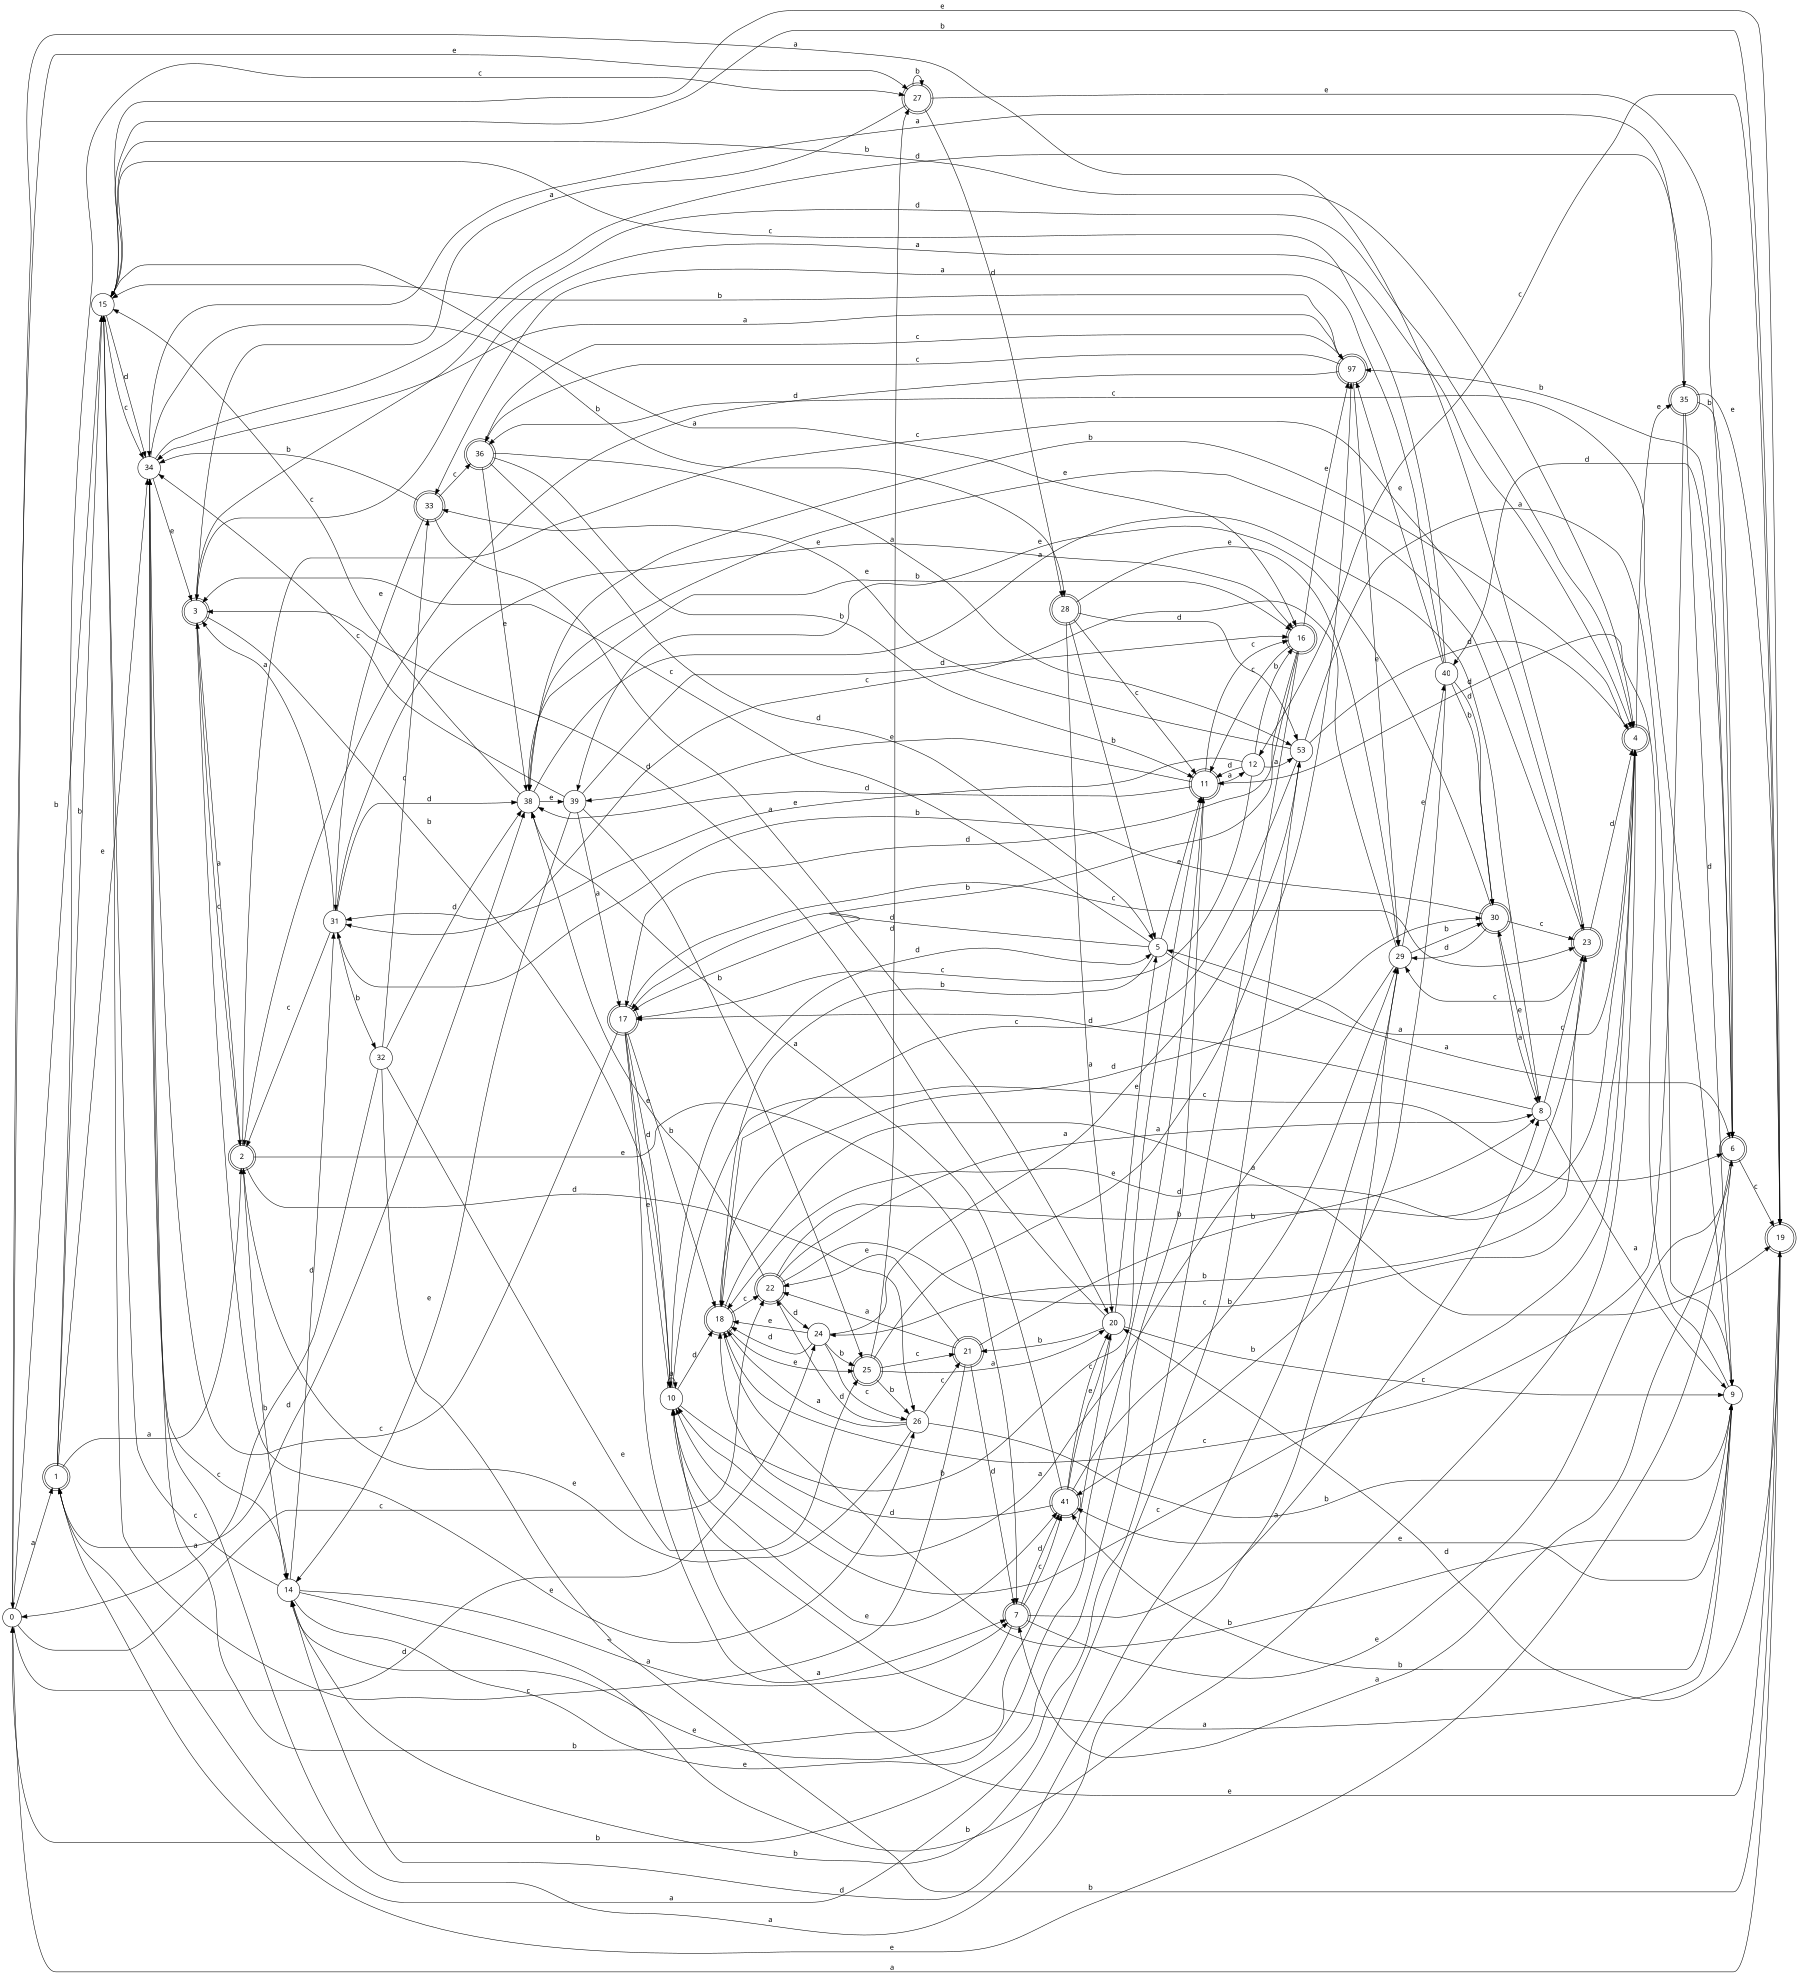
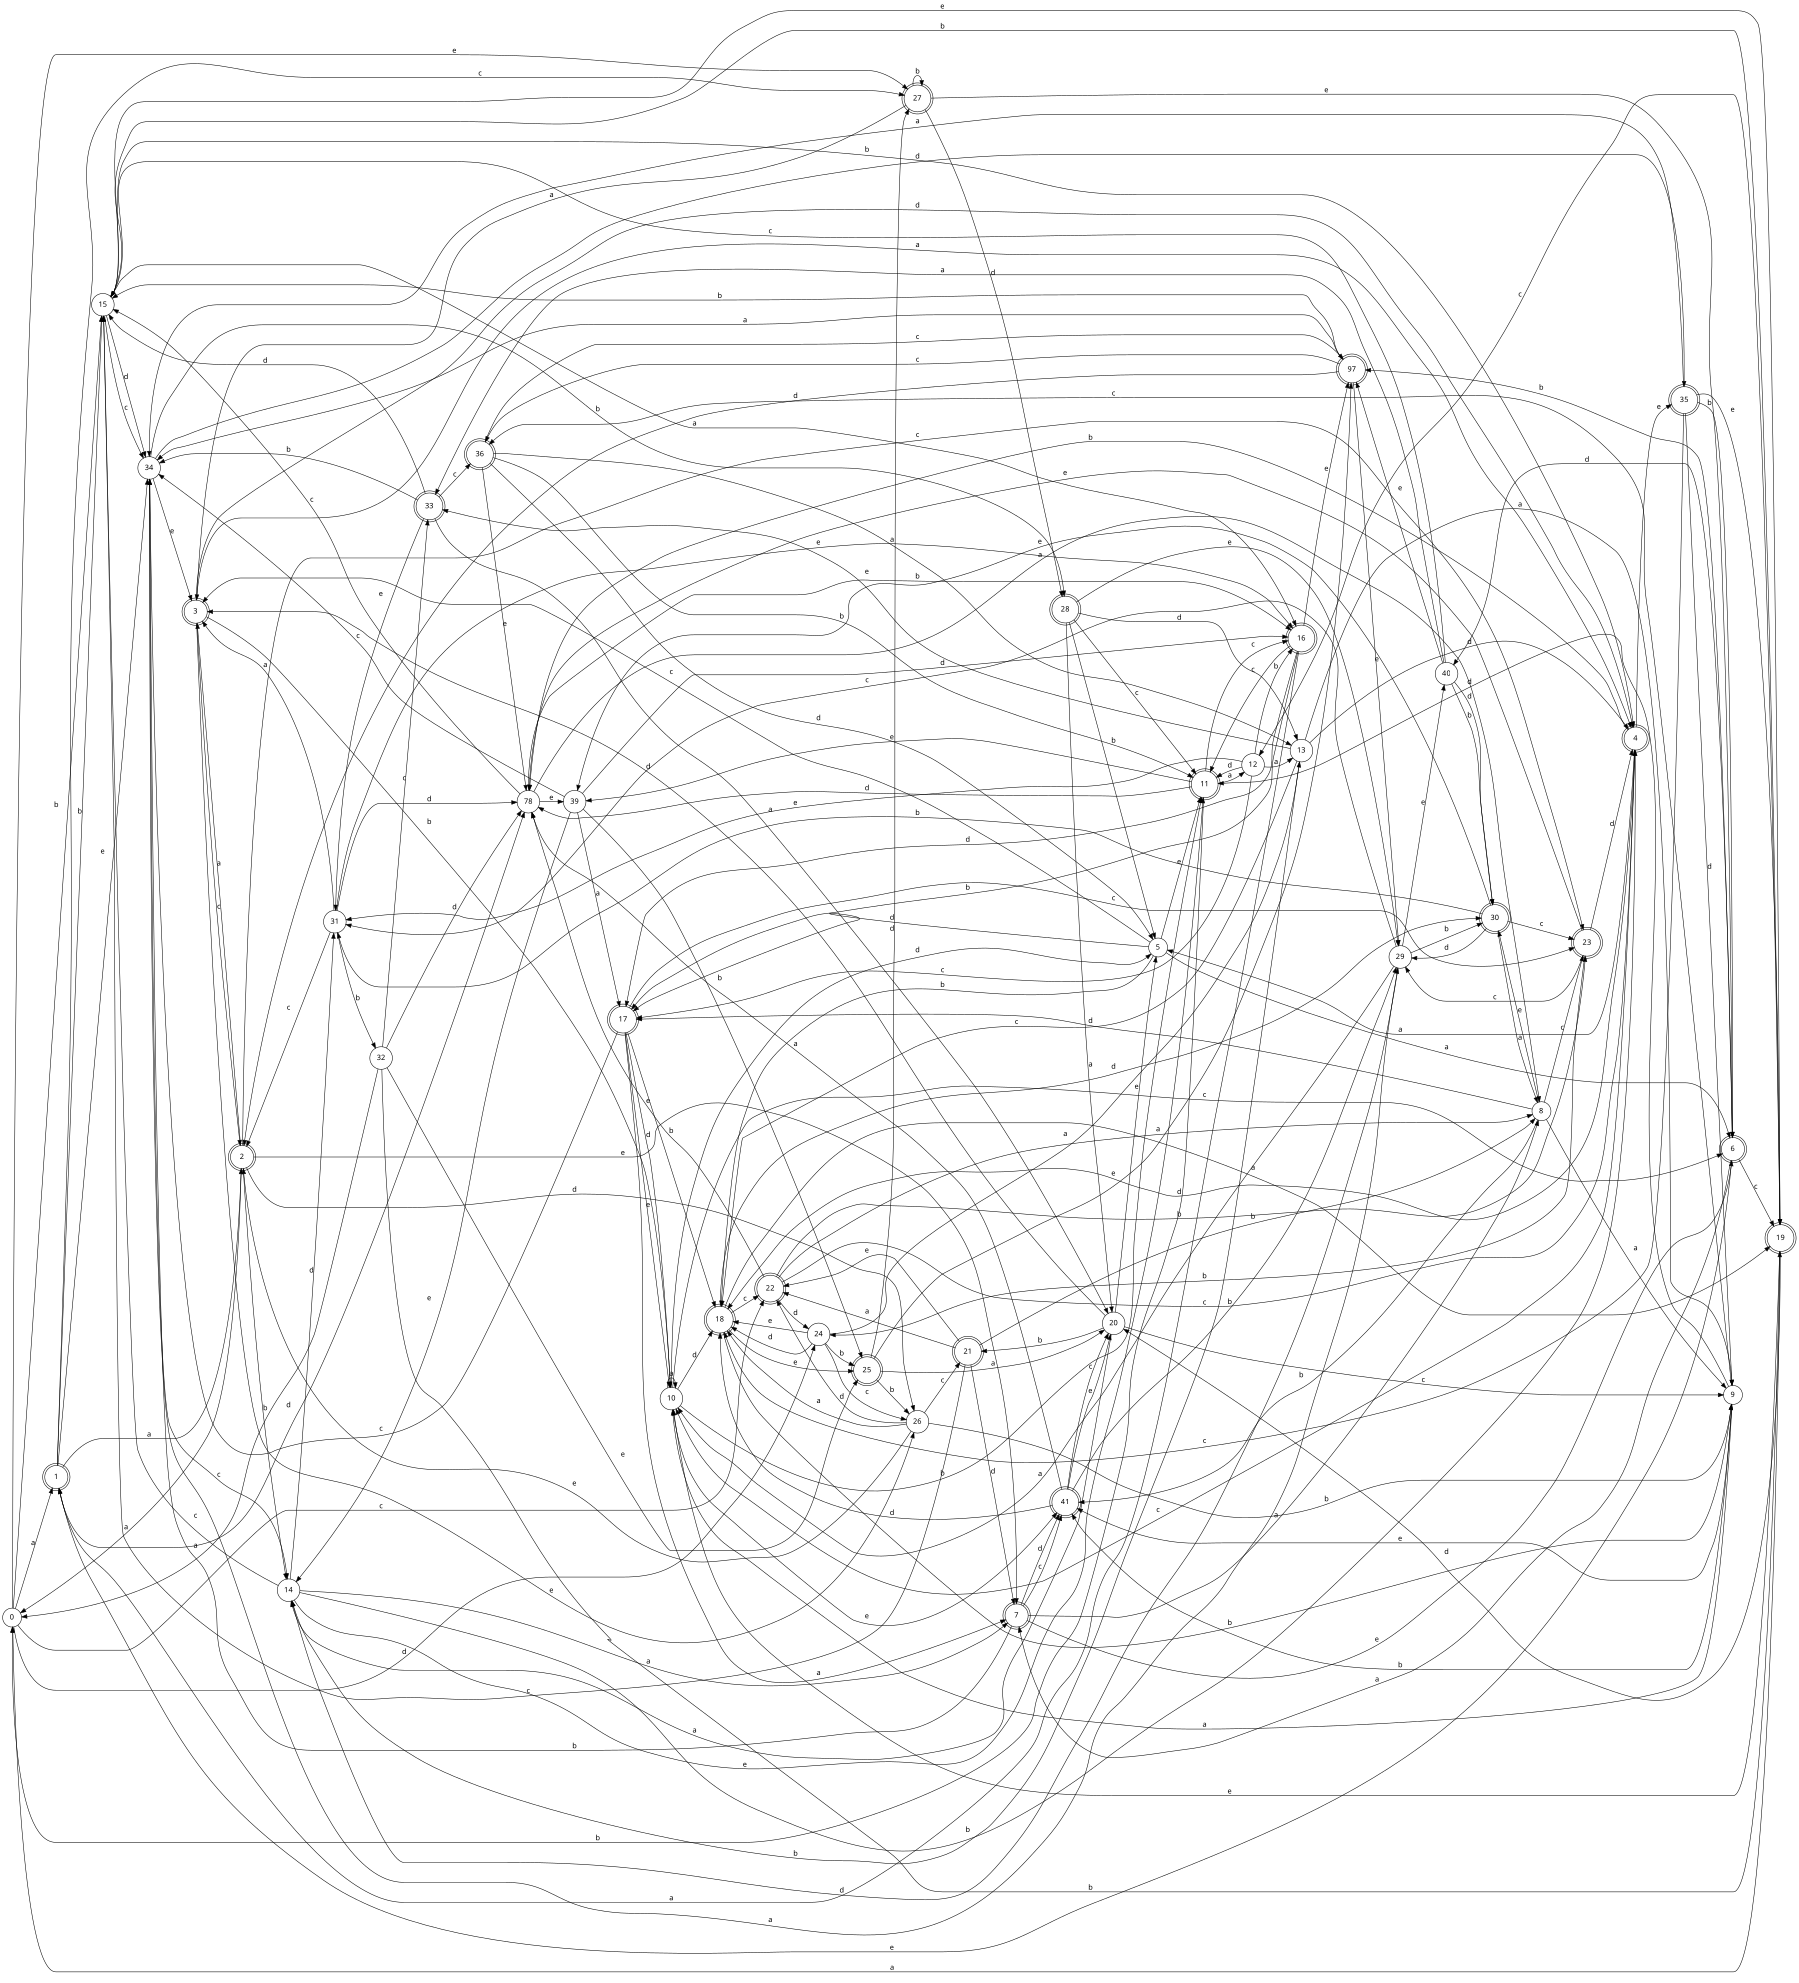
edge "23" -> "0": now "2" -> "0"
edge "33" -> "15": added, label "d"
node "53": label "53" -> "13"
node "38": label "38" -> "78"
edge "40" -> "41": now "8" -> "41"
edge "25" -> "21": removed, label "c"
edge "20" -> "14": label "e" -> "a"
